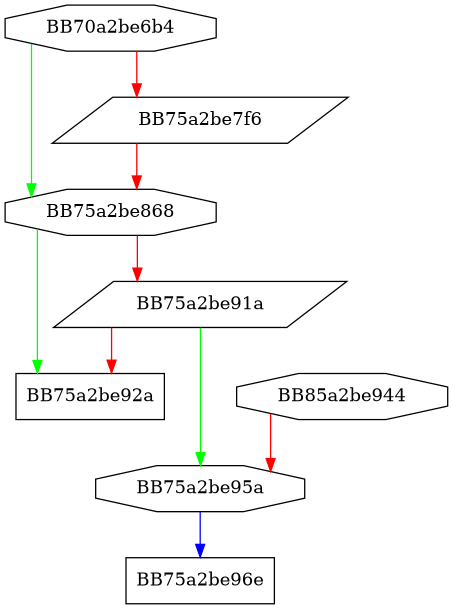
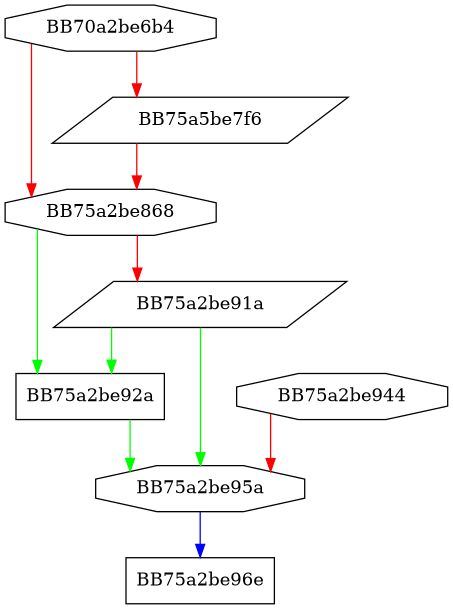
edge "BB70a2be6b4" -> "BB75a2be868": color green -> red
node "BB75a2be7f6": label "BB75a2be7f6" -> "BB75a5be7f6"
edge "BB75a2be91a" -> "BB75a2be92a": color red -> green
node "BB85a2be944": label "BB85a2be944" -> "BB75a2be944"
edge "BB75a2be92a" -> "BB75a2be95a": added
